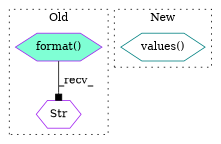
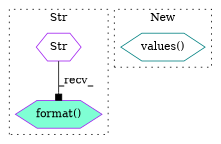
cluster "Old": label "Old" -> "Str"
edge "format()" -> "Str": reversed
